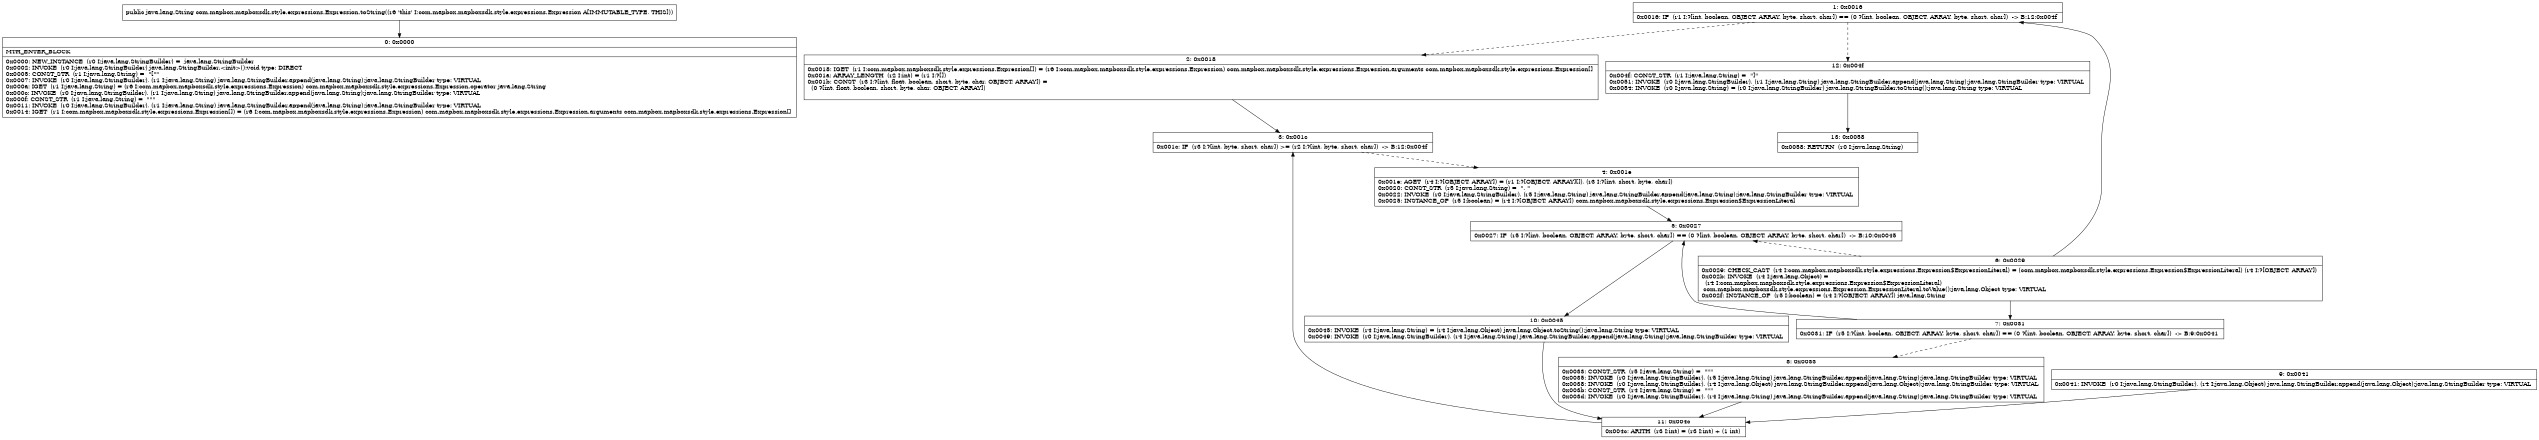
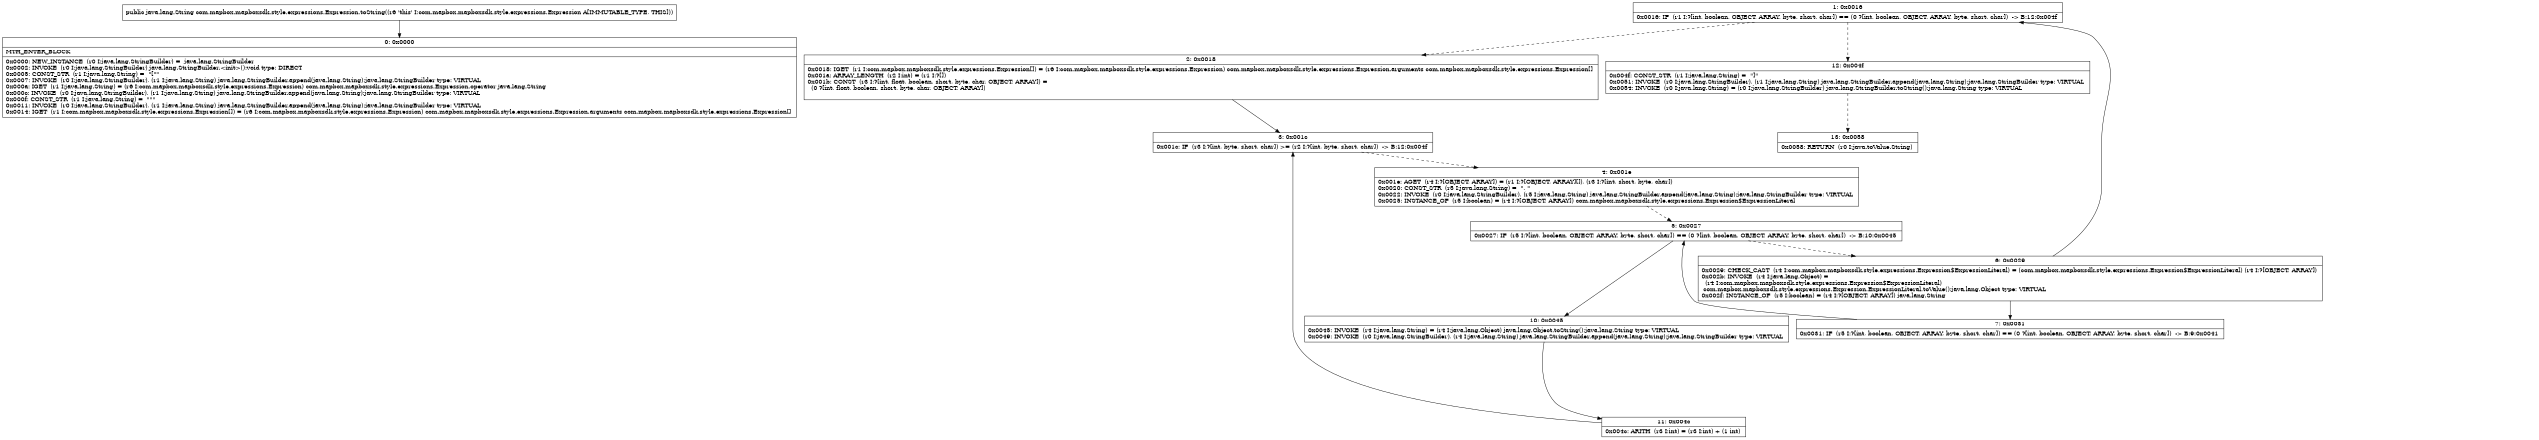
edge "12: 0x004f" -> "13: 0x0058": style solid -> dashed
node "13: 0x0058": text "0x0058: RETURN  (r0 I:java.lang.String)" -> "0x0058: RETURN  (r0 I:java.toValue.String)"
edge "4: 0x001e" -> "5: 0x0027": style solid -> dashed
edge "6: 0x0029" -> "5: 0x0027": reversed
node "8: 0x0033": removed
node "9: 0x0041": removed
